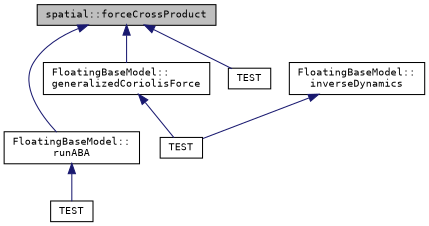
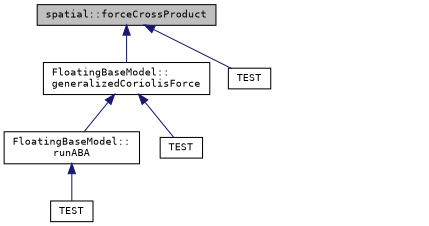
edge "FloatingBaseModel:: runABA" -> "spatial::forceCrossProduct": now "FloatingBaseModel:: runABA" -> "FloatingBaseModel:: generalizedCoriolisForce"
node "FloatingBaseModel:: inverseDynamics": removed
